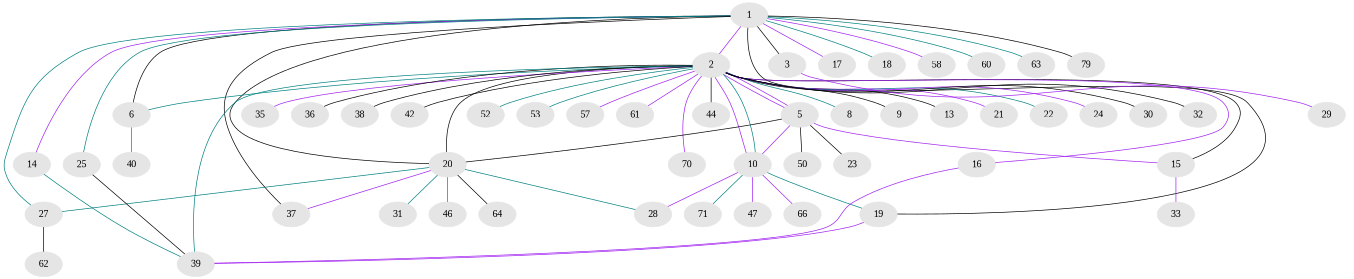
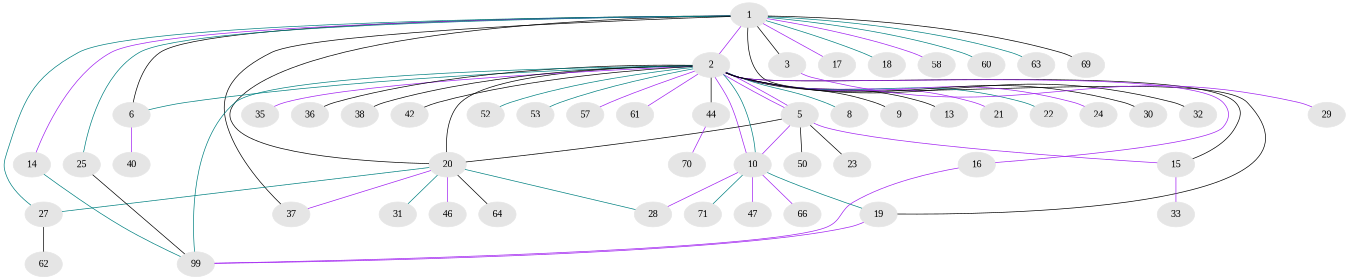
node "79": label "79" -> "69"
edge "2" -- "70": now "44" -- "70"
node "39": label "39" -> "99"
